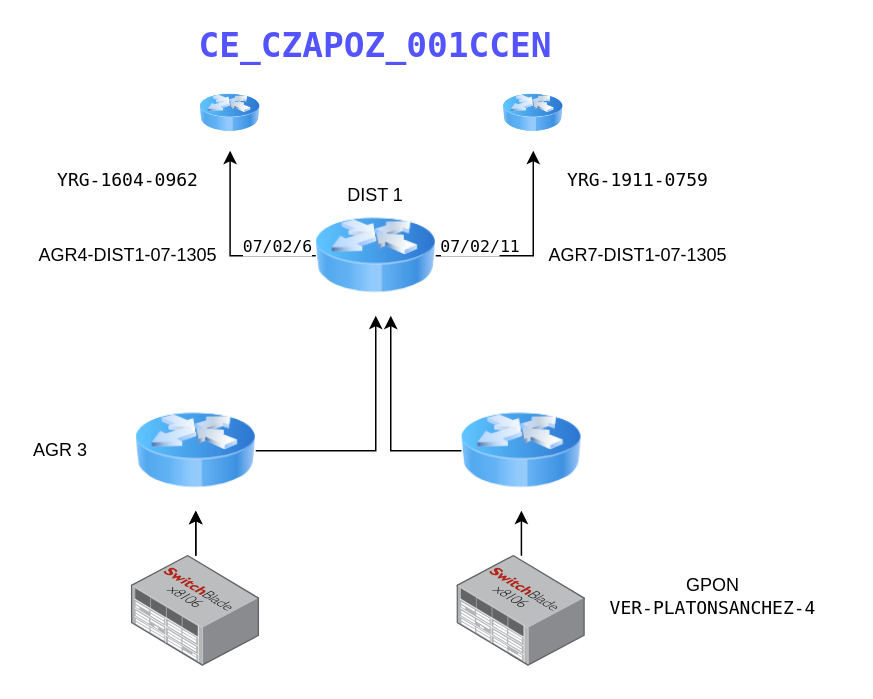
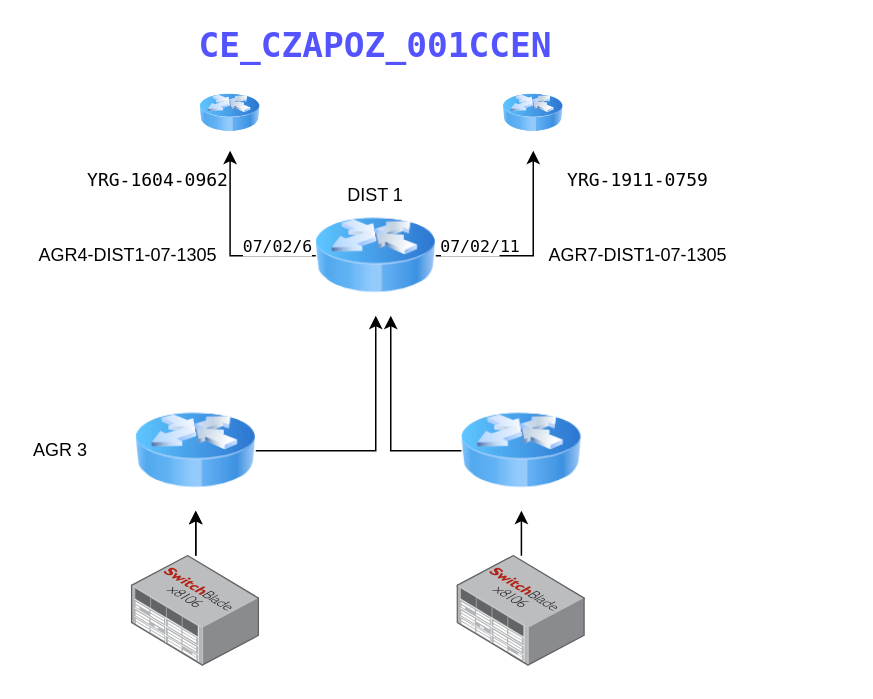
node "YRG-1604-0962": moved (128, 181) -> (158, 181)
node "GPON VER-PLATONSANCHEZ-4": removed
